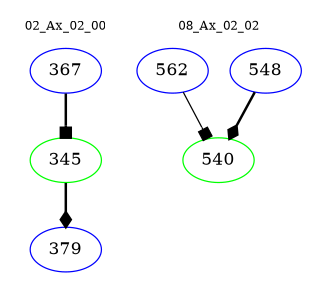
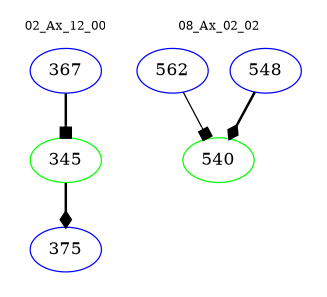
cluster "02_Ax_02_00": label "02_Ax_02_00" -> "02_Ax_12_00"
node "379": label "379" -> "375"
